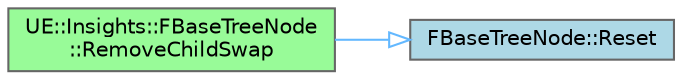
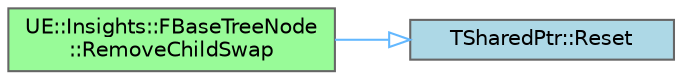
node "FBaseTreeNode::Reset": label "FBaseTreeNode::Reset" -> "TSharedPtr::Reset"
